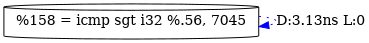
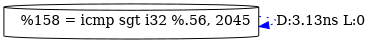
node "%158 = icmp sgt i32 %.56, 7045": label "%158 = icmp sgt i32 %.56, 7045" -> "%158 = icmp sgt i32 %.56, 2045"
